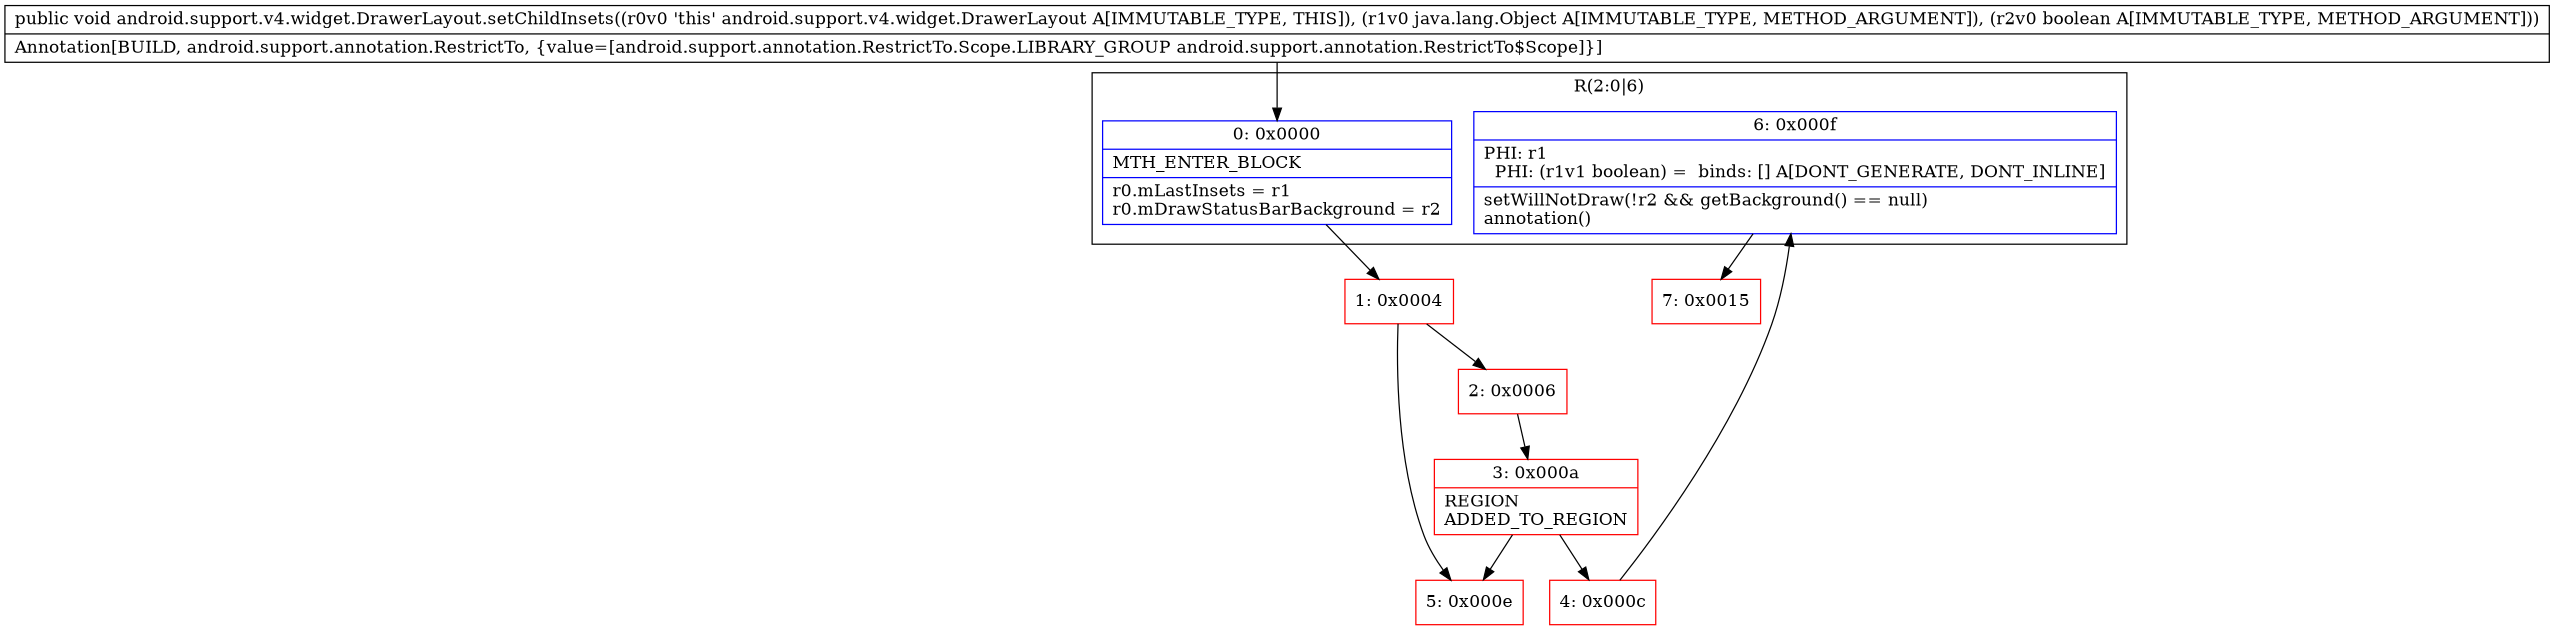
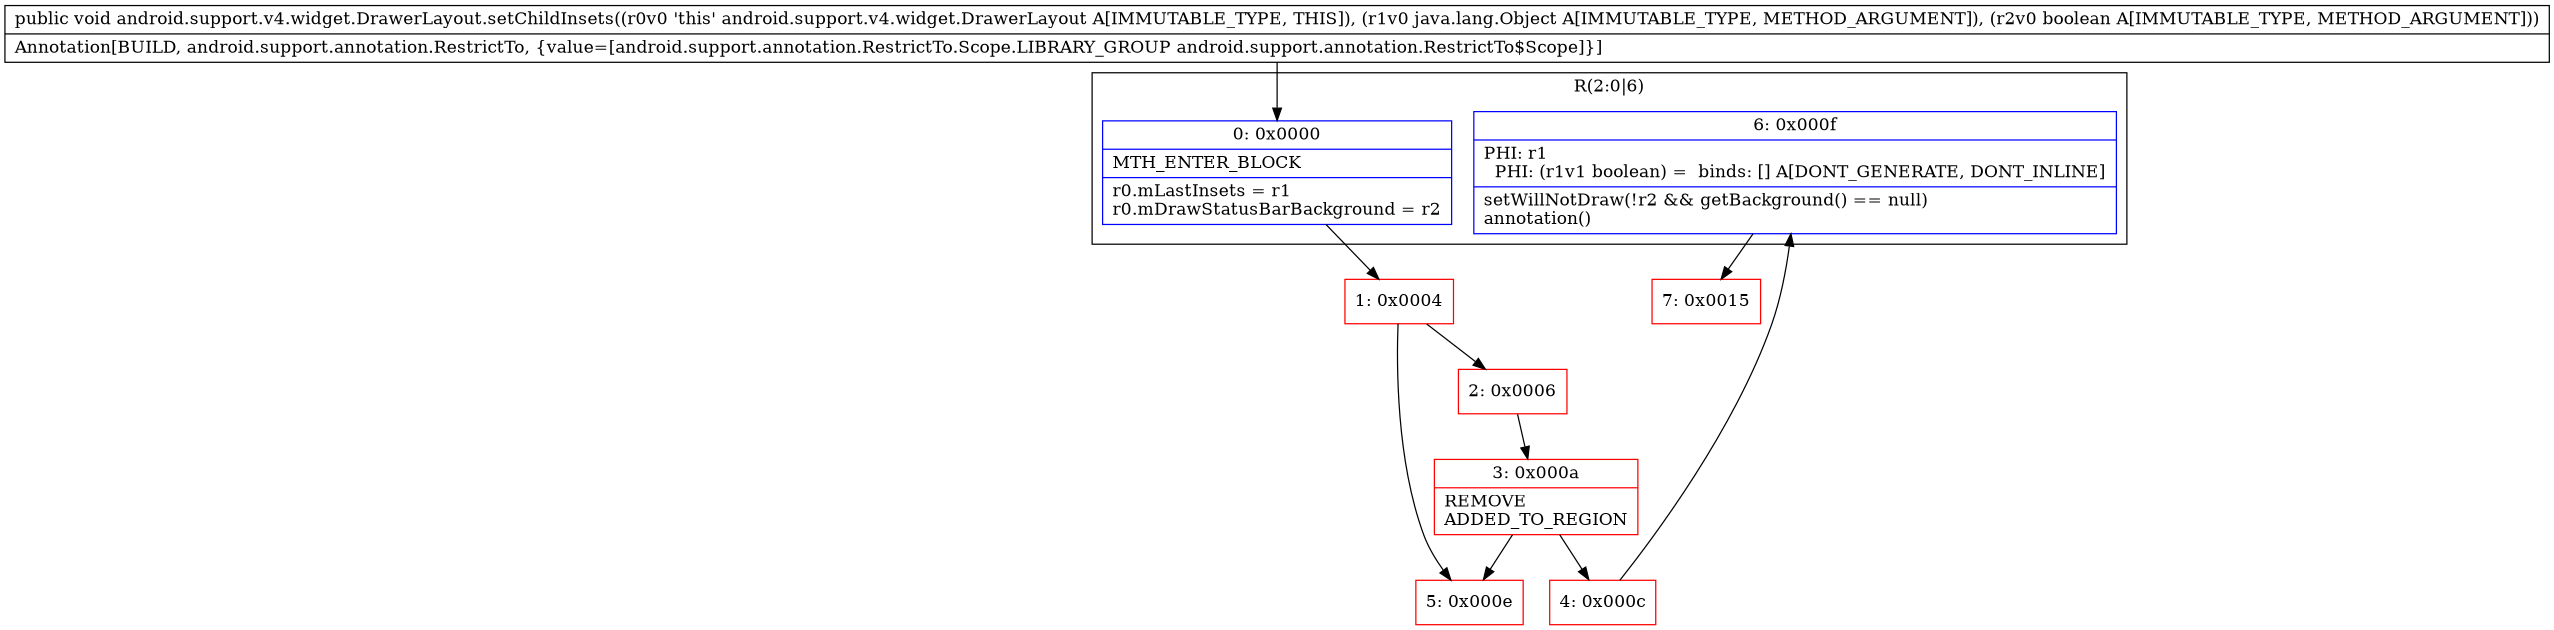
node "3: 0x000a": text "REGION" -> "REMOVE"
